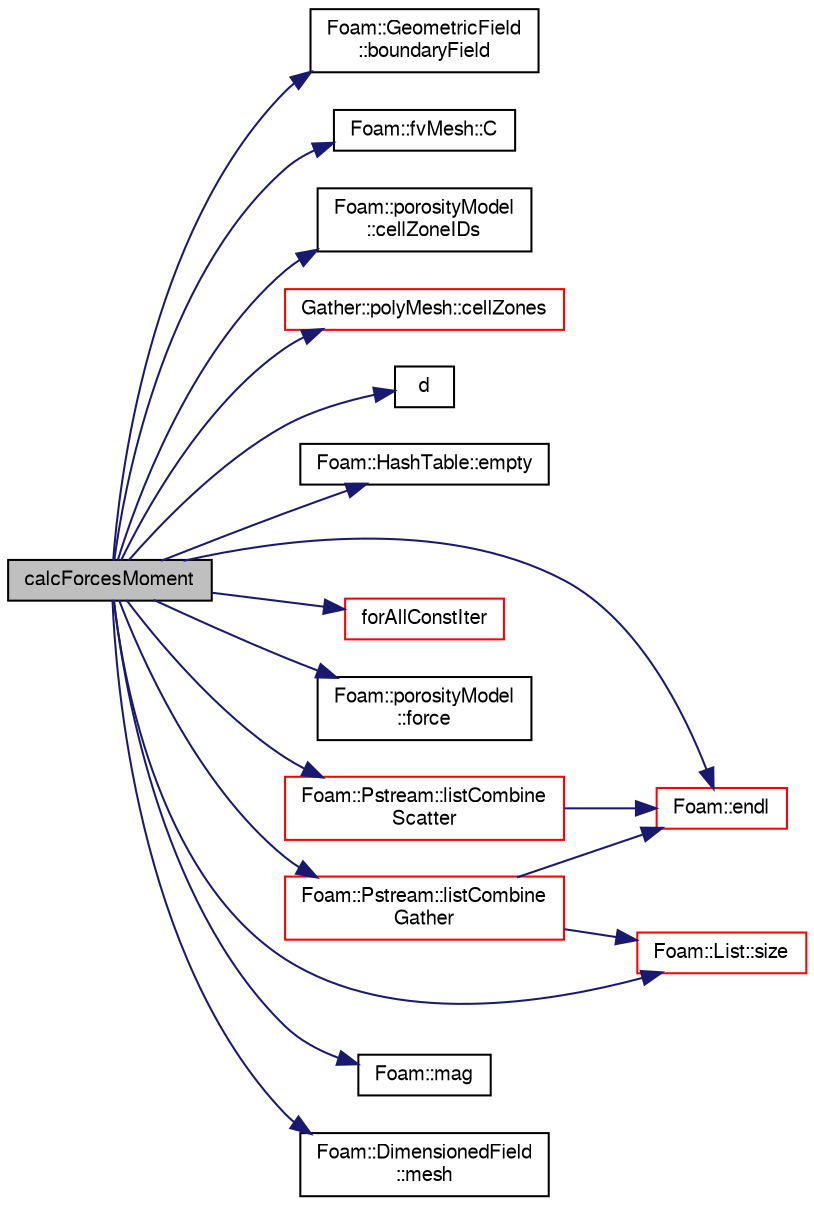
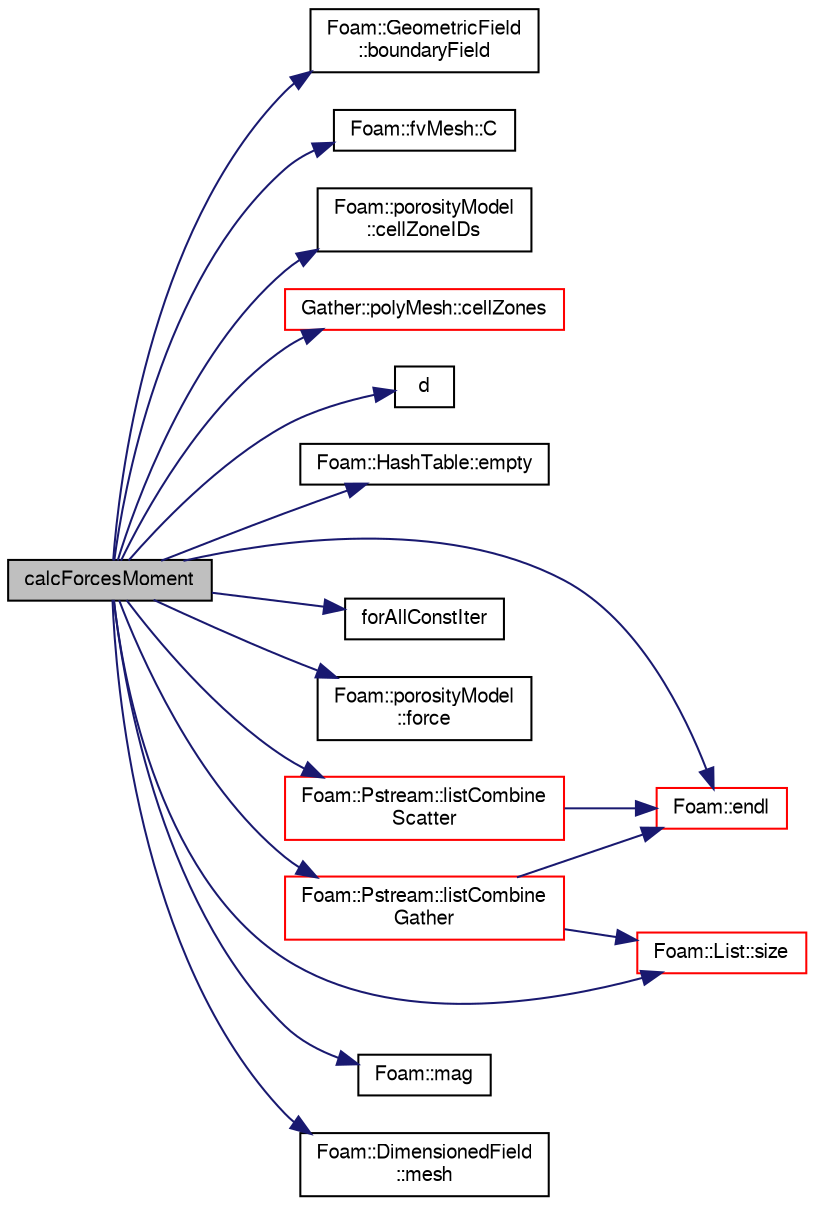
node "forAllConstIter": color red -> black
